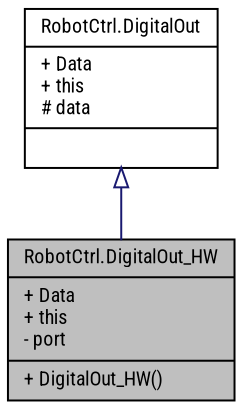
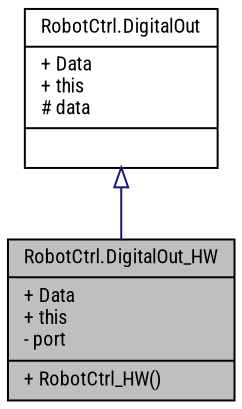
node "RobotCtrl.DigitalOut_HW": text "+ DigitalOut_HW()" -> "+ RobotCtrl_HW()"
